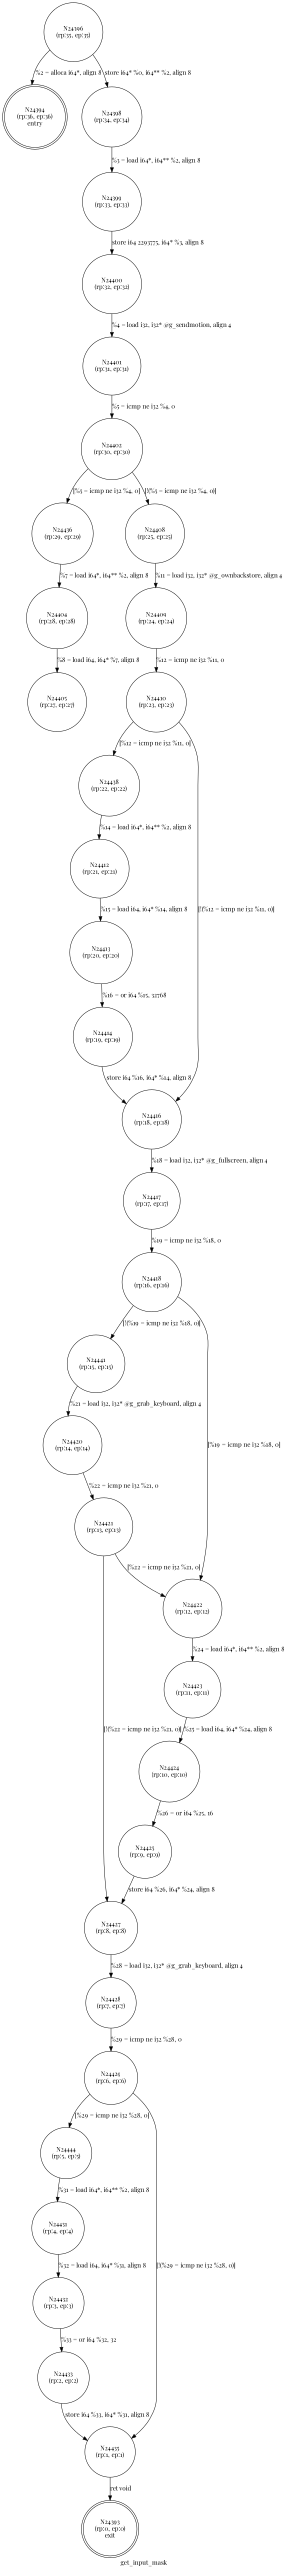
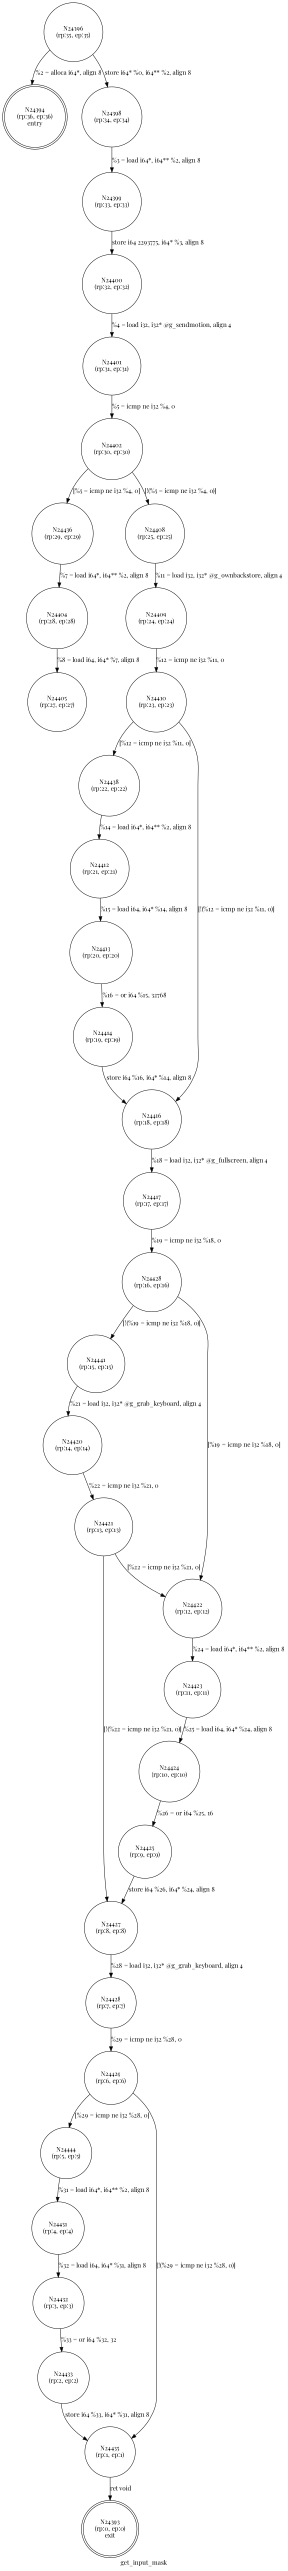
node "N24418 (rp:16, ep:16)": label "N24418 (rp:16, ep:16)" -> "N24428 (rp:16, ep:16)"
